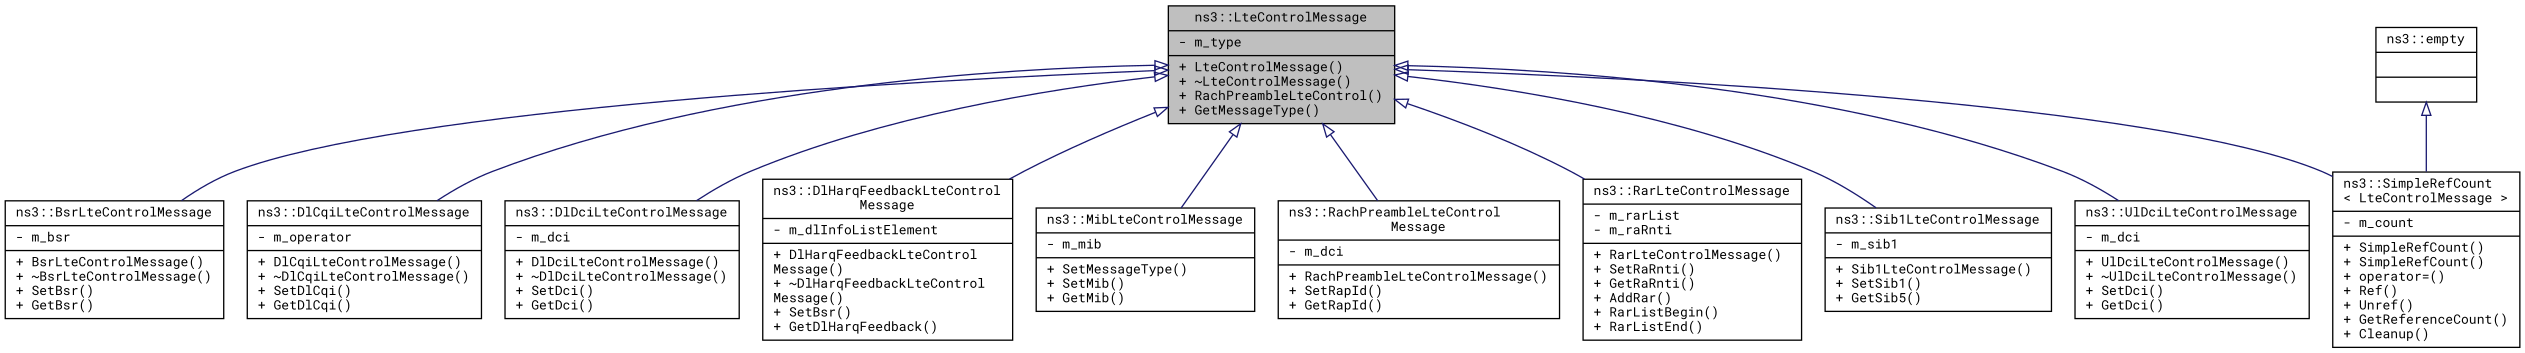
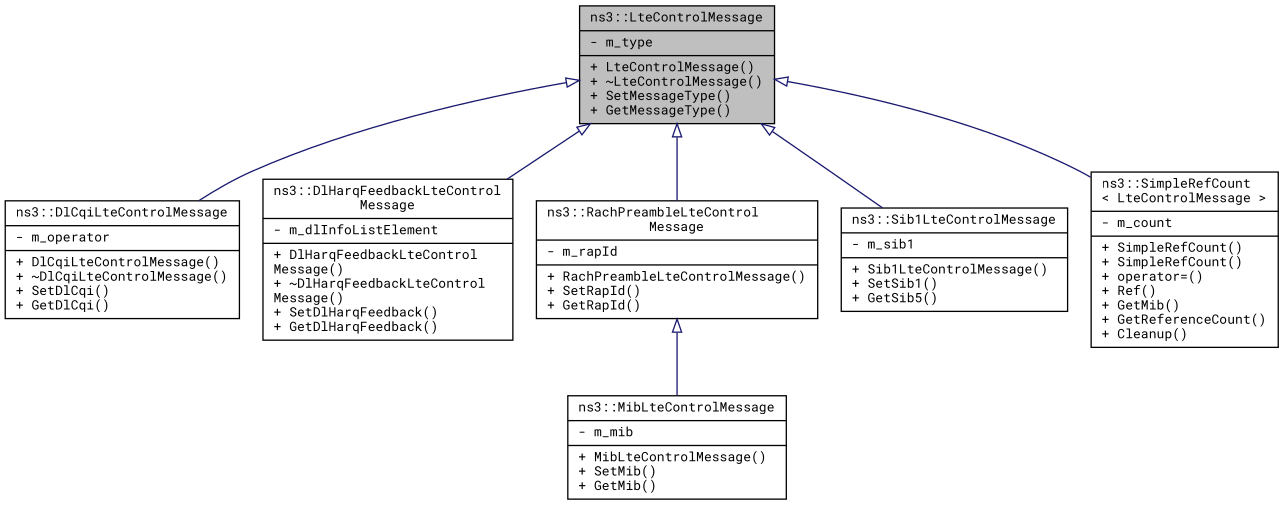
node "ns3::empty": removed
node "ns3::LteControlMessage": text "+ RachPreambleLteControl()" -> "+ SetMessageType()"
edge "ns3::MibLteControlMessage" -> "ns3::LteControlMessage": now "ns3::MibLteControlMessage" -> "ns3::RachPreambleLteControl"
node "ns3::RachPreambleLteControl": text "- m_dci" -> "- m_rapId"
node "ns3::BsrLteControlMessage": removed
node "ns3::DlDciLteControlMessage": removed
node "ns3::RarLteControlMessage": removed
node "ns3::UlDciLteControlMessage": removed
node "ns3::MibLteControlMessage": text "+ SetMessageType()" -> "+ MibLteControlMessage()"
node "ns3::SimpleRefCount": text "+ Unref()" -> "+ GetMib()"
node "ns3::DlHarqFeedbackLteControl": text "+ SetBsr()" -> "+ SetDlHarqFeedback()"
